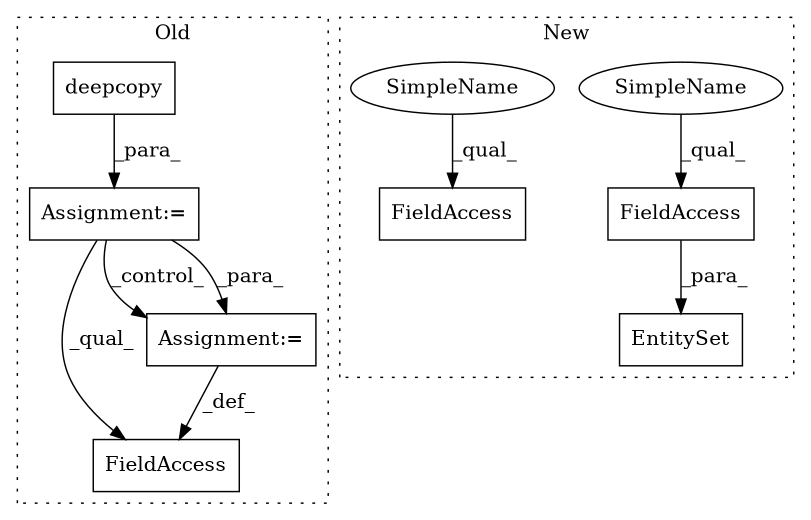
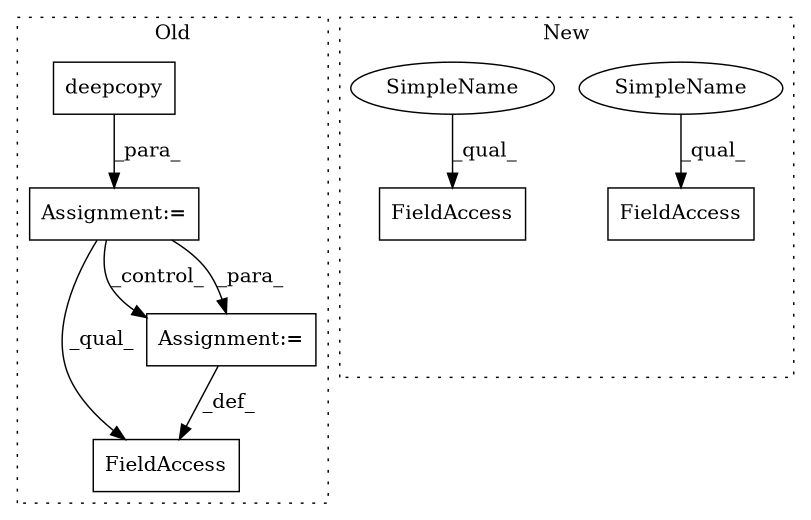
node "EntitySet": removed
